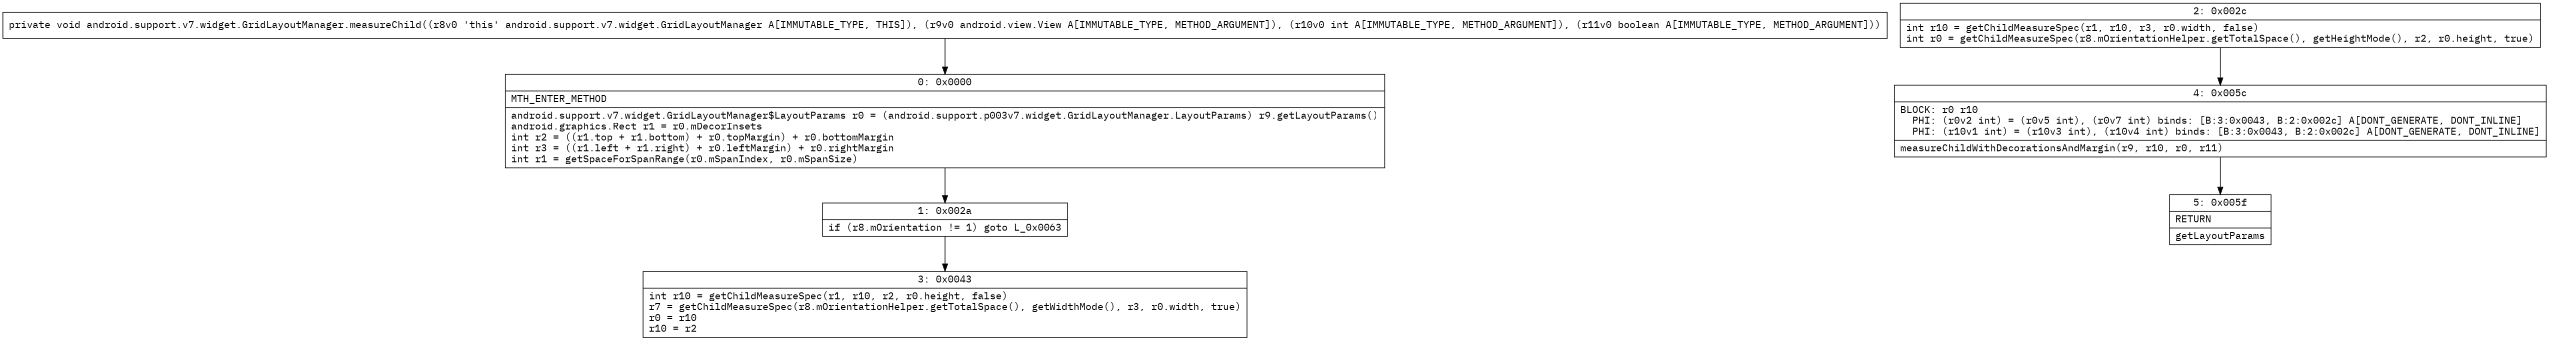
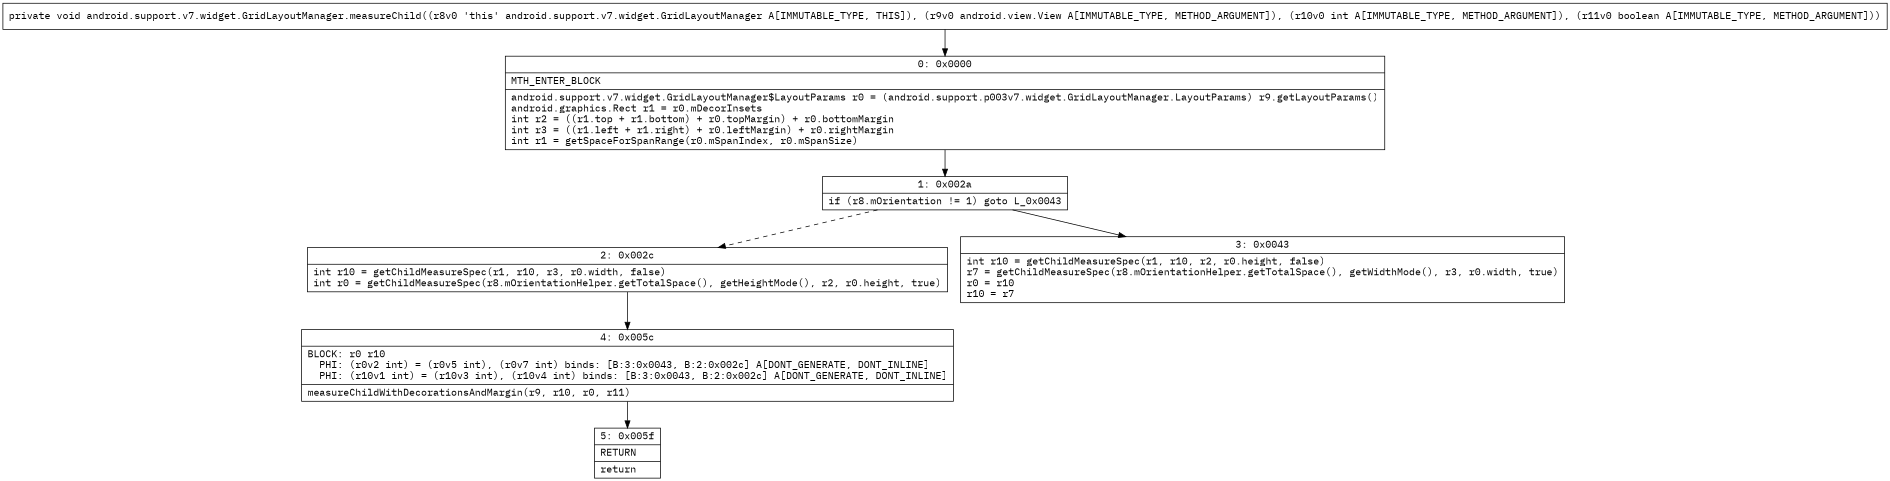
node "0: 0x0000": text "MTH_ENTER_METHOD" -> "MTH_ENTER_BLOCK"
edge "1: 0x002a" -> "2: 0x002c": added
node "1: 0x002a": text "if (r8.mOrientation != 1) goto L_0x0063" -> "if (r8.mOrientation != 1) goto L_0x0043"
node "5: 0x005f": text "getLayoutParams" -> "return"
node "3: 0x0043": text "r10 = r2" -> "r10 = r7"
